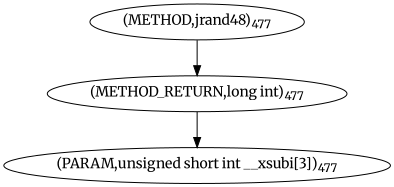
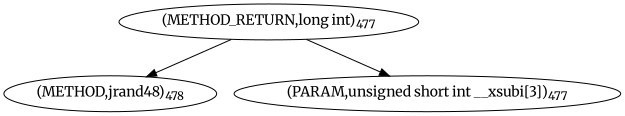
node "(METHOD,jrand48)": text "477" -> "478"
edge "(METHOD,jrand48)" -> "(METHOD_RETURN,long int)": reversed
